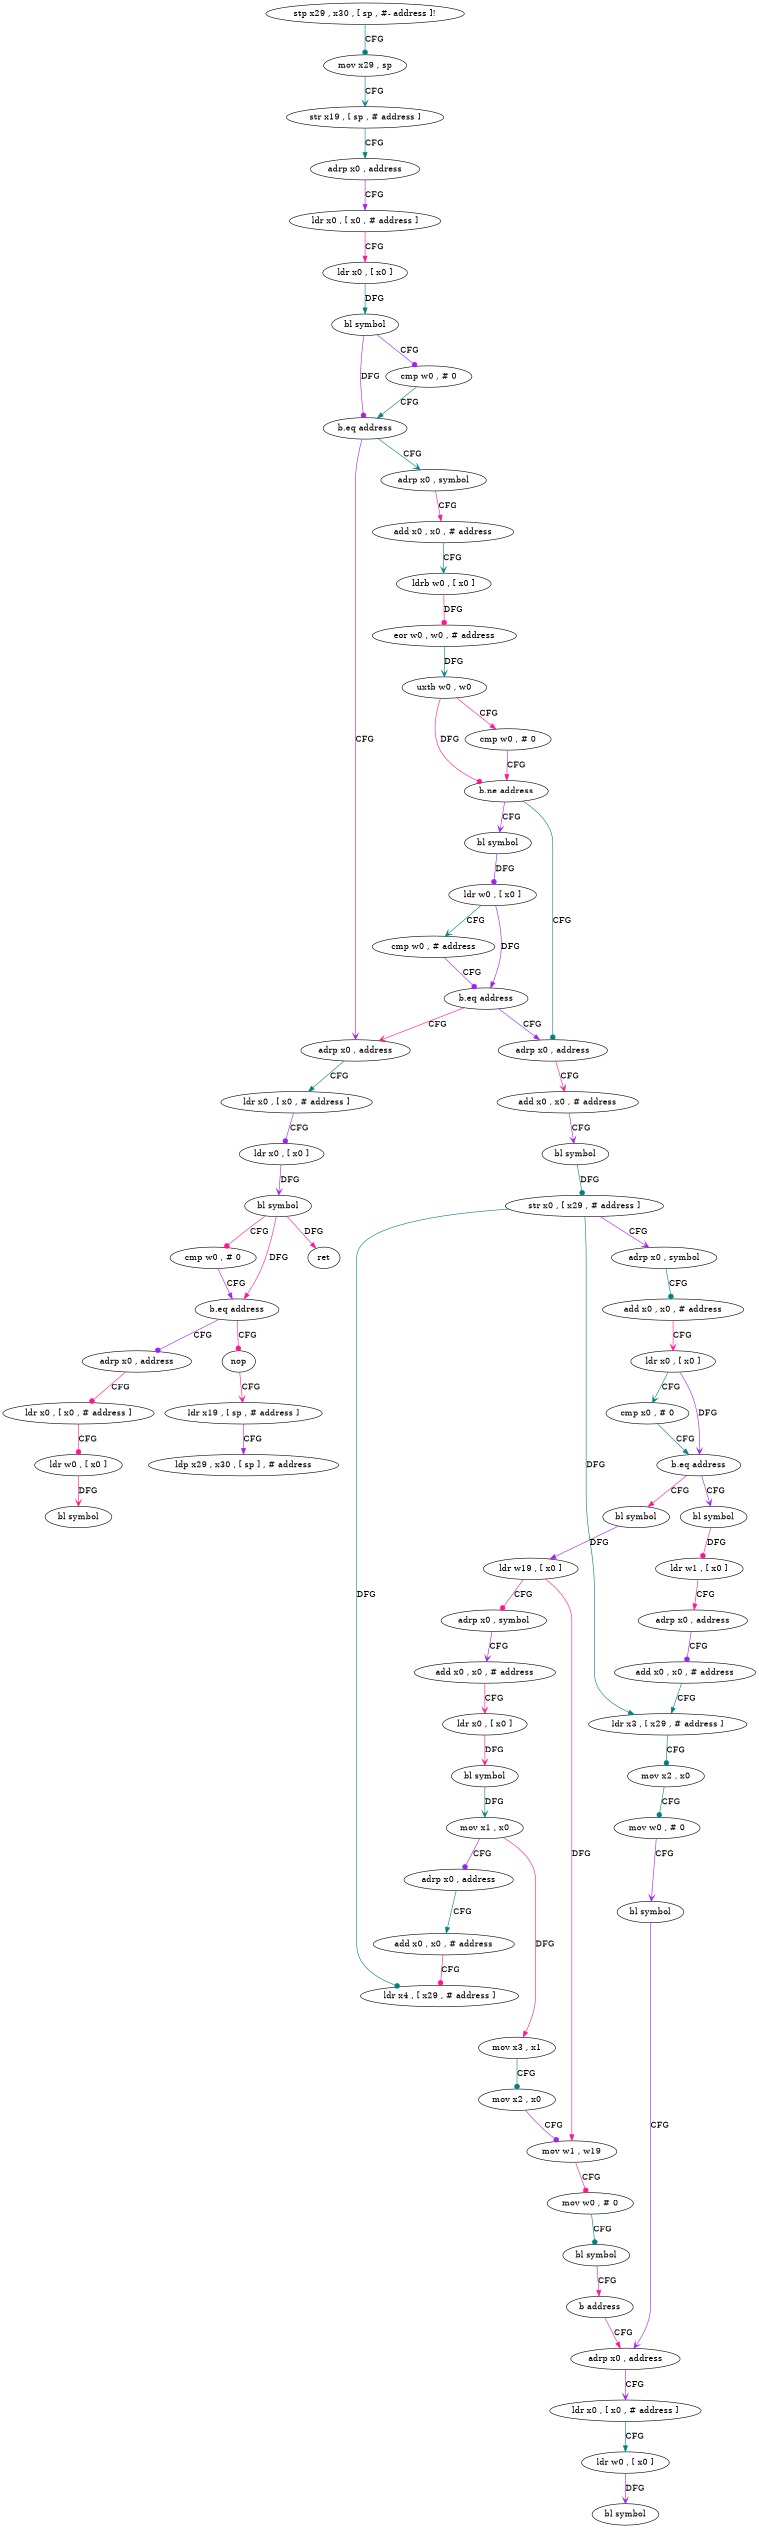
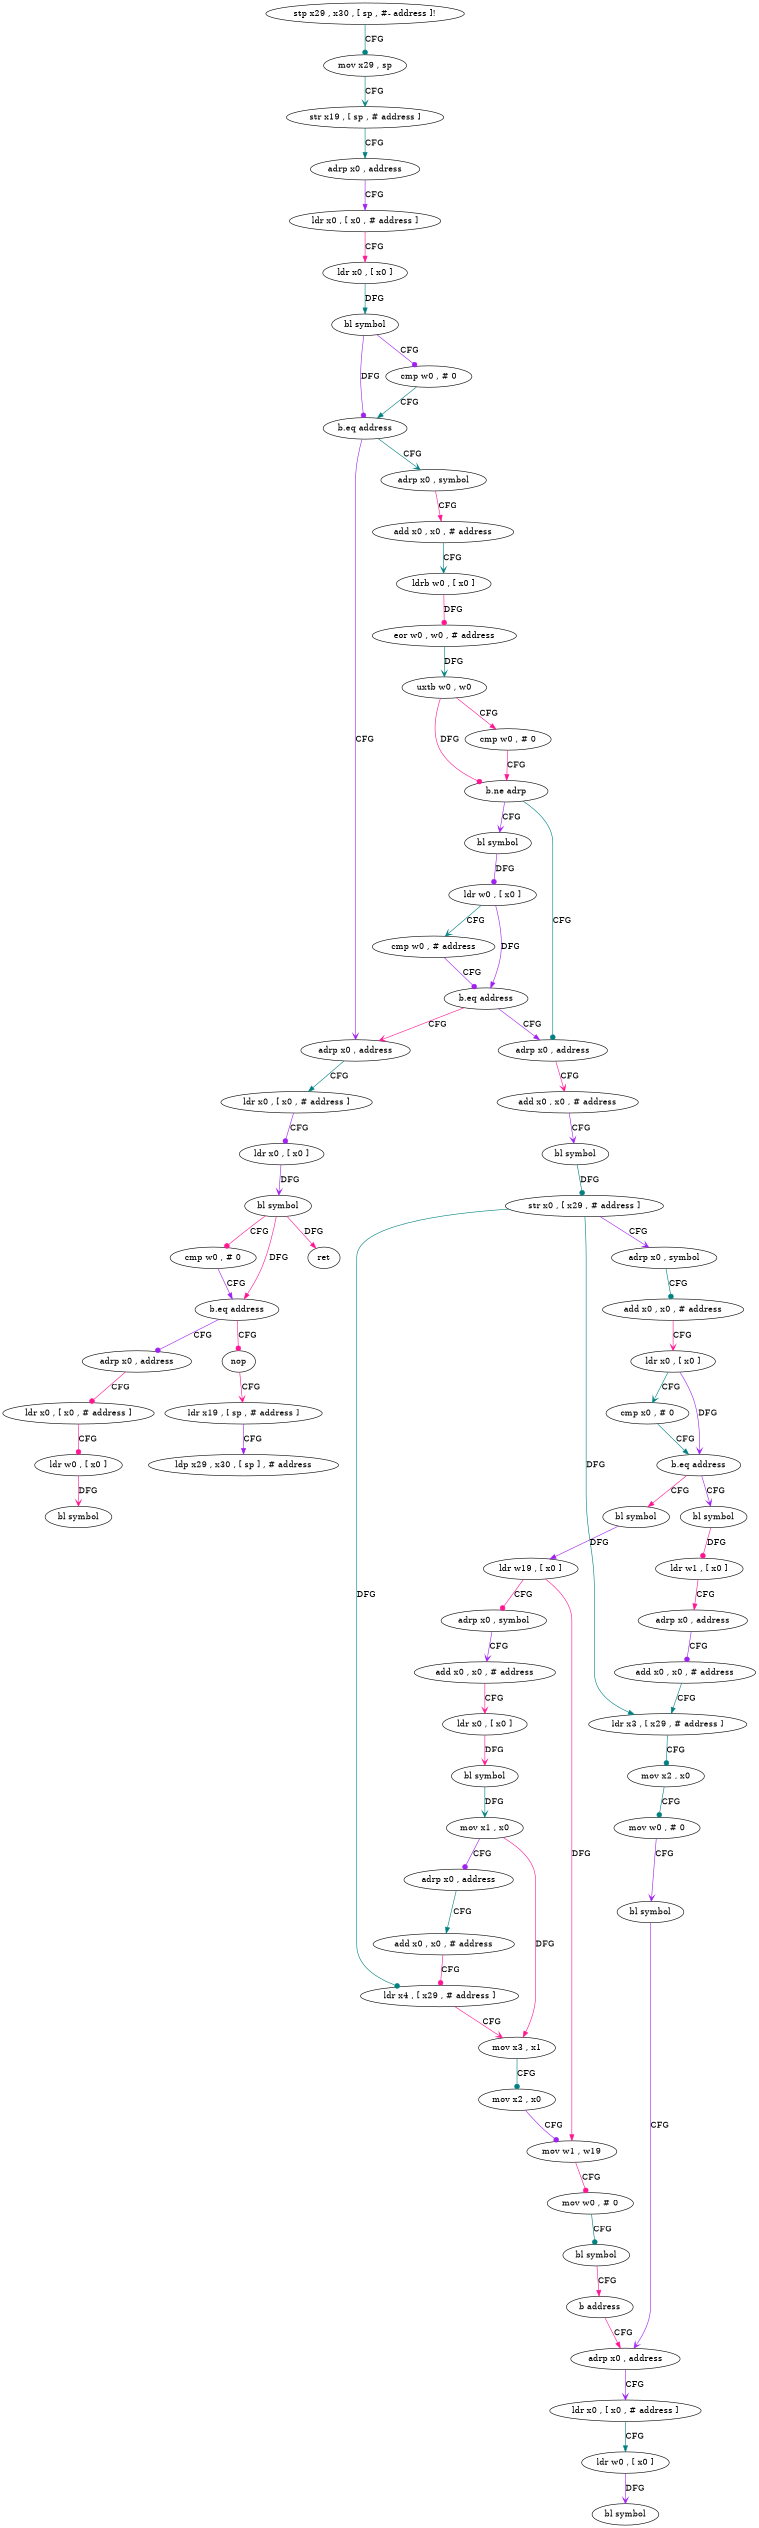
node "b.ne address": label "b.ne address" -> "b.ne adrp"
edge "ldr x4 , [ x29 , # address ]" -> "mov x3 , x1": added, label "CFG"
